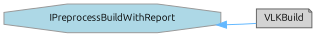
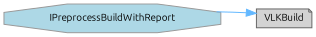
edge "VLKBuild" -> "IPreprocessBuildWithReport": reversed
